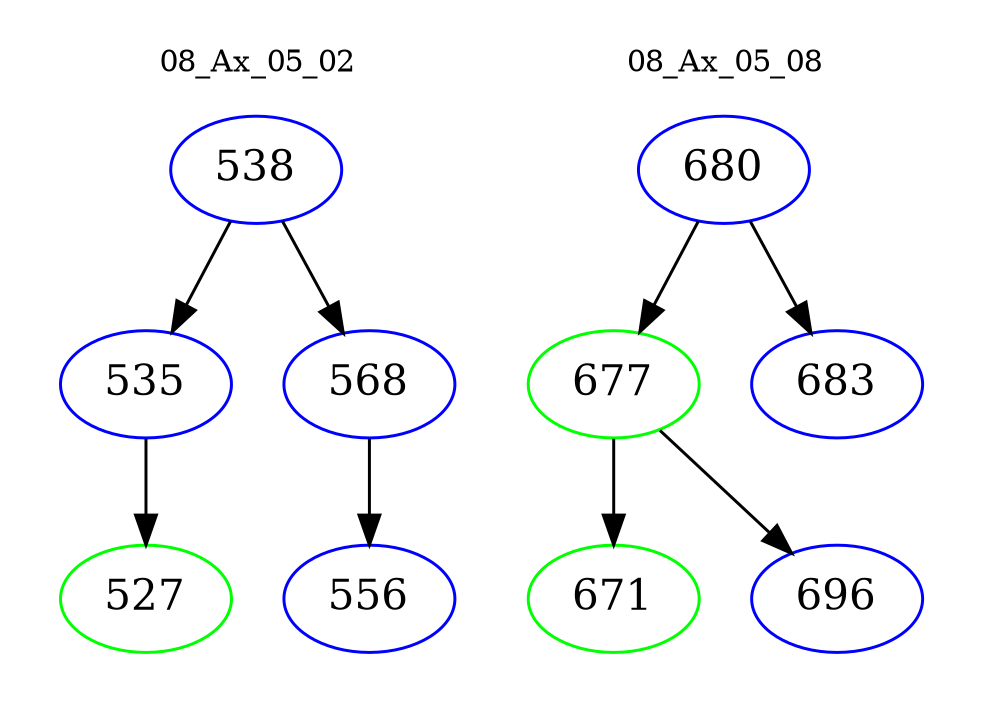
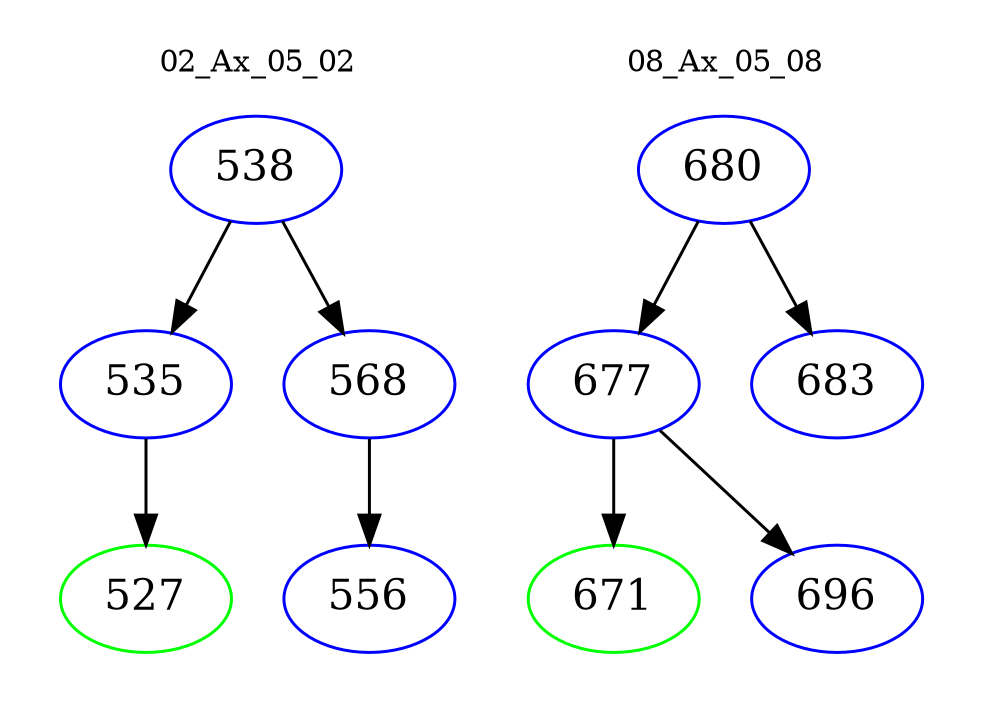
cluster "08_Ax_05_02": label "08_Ax_05_02" -> "02_Ax_05_02"
node "677": color green -> blue
